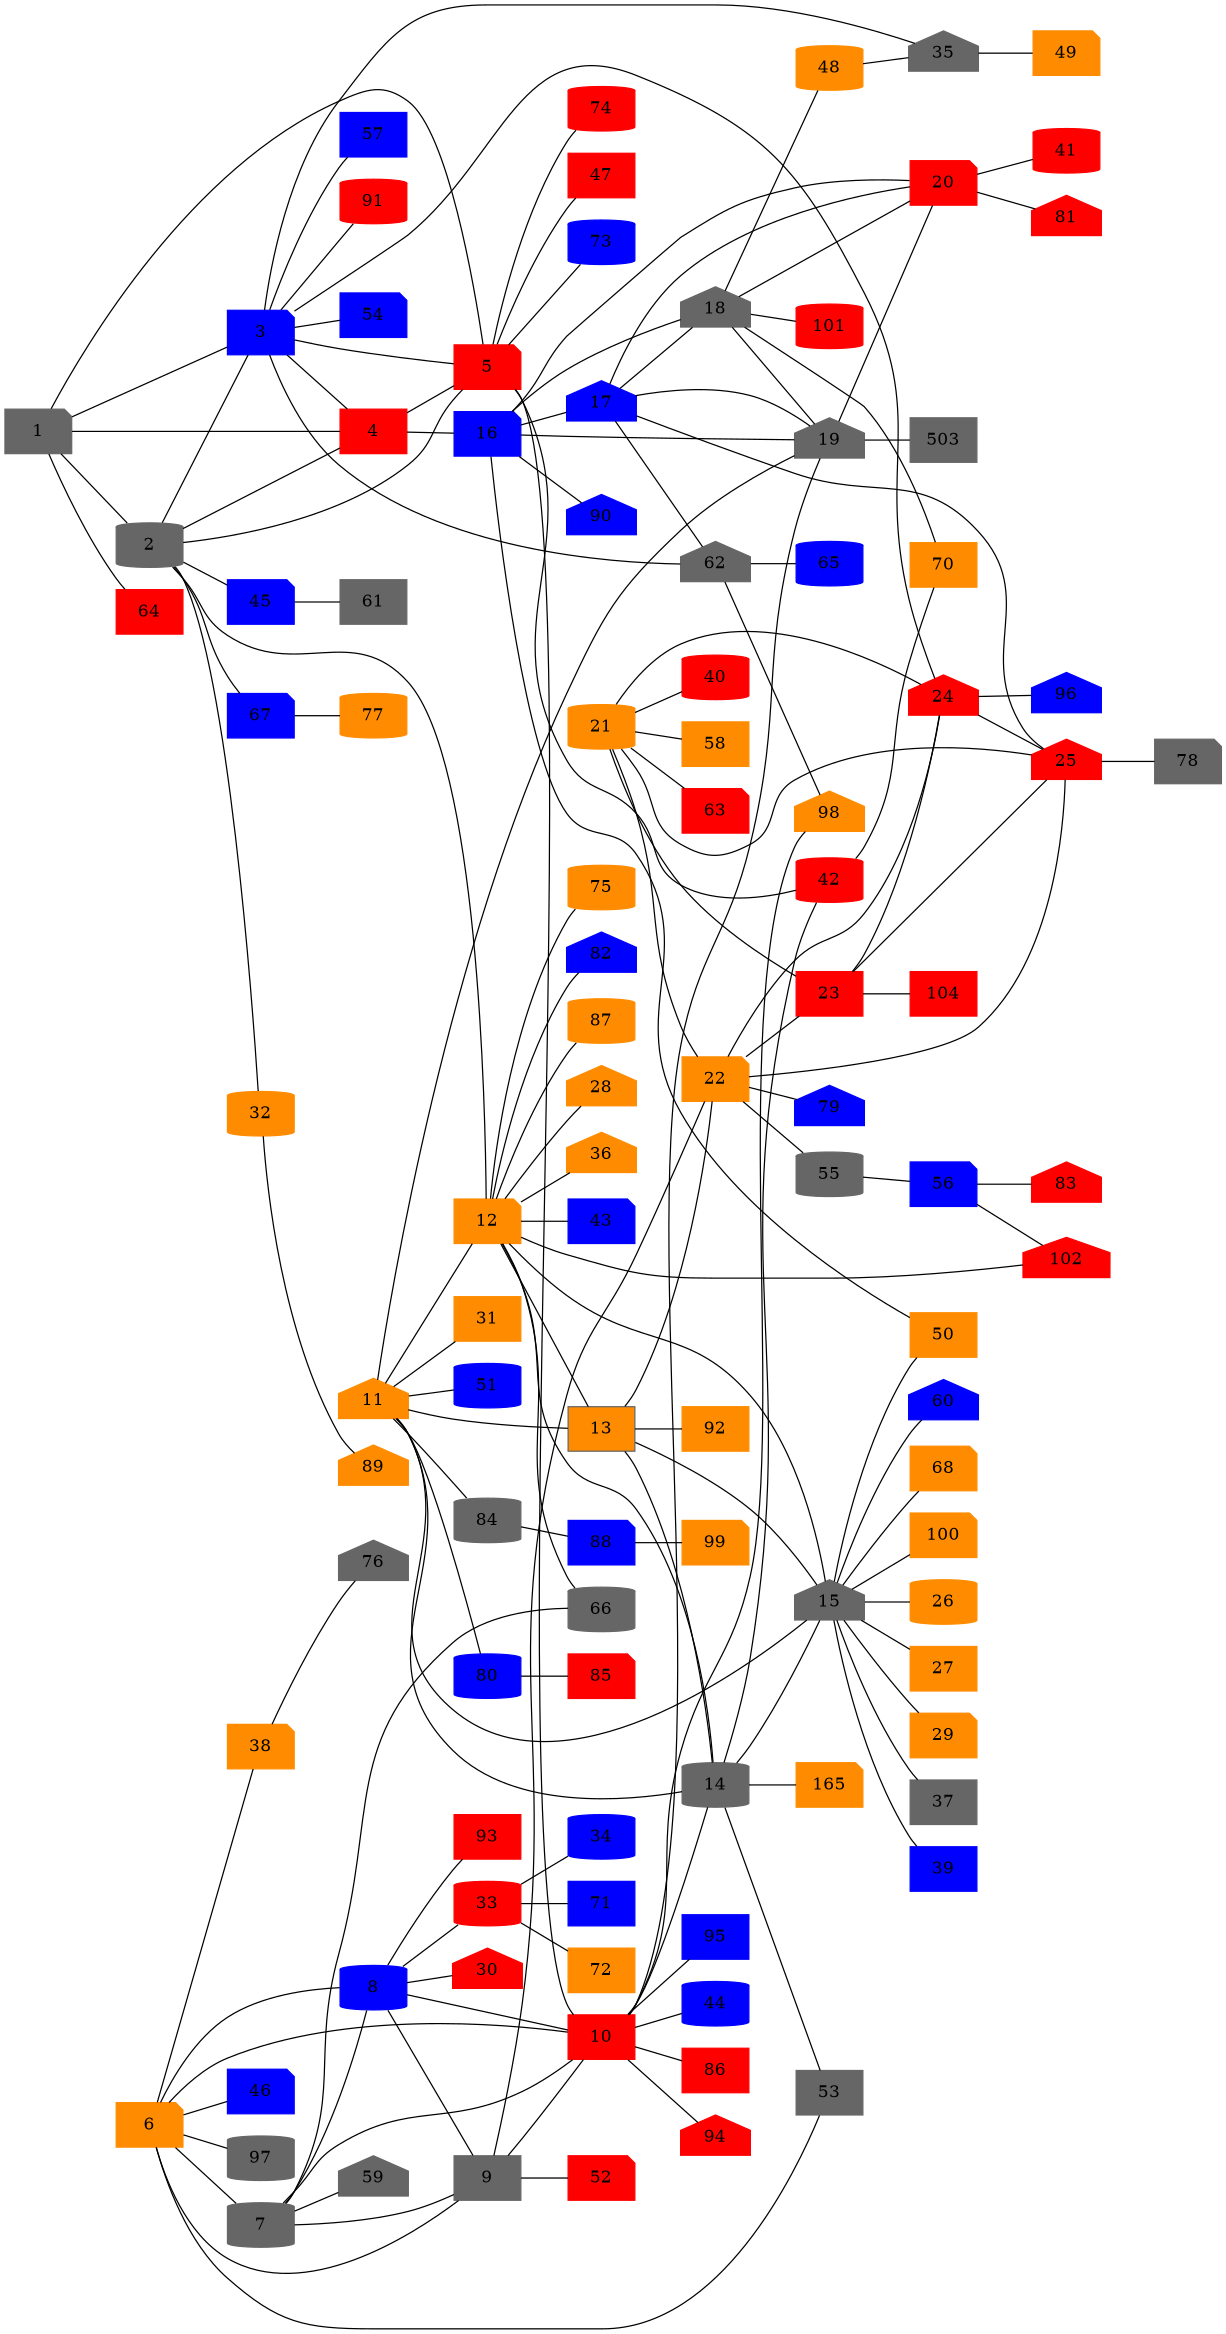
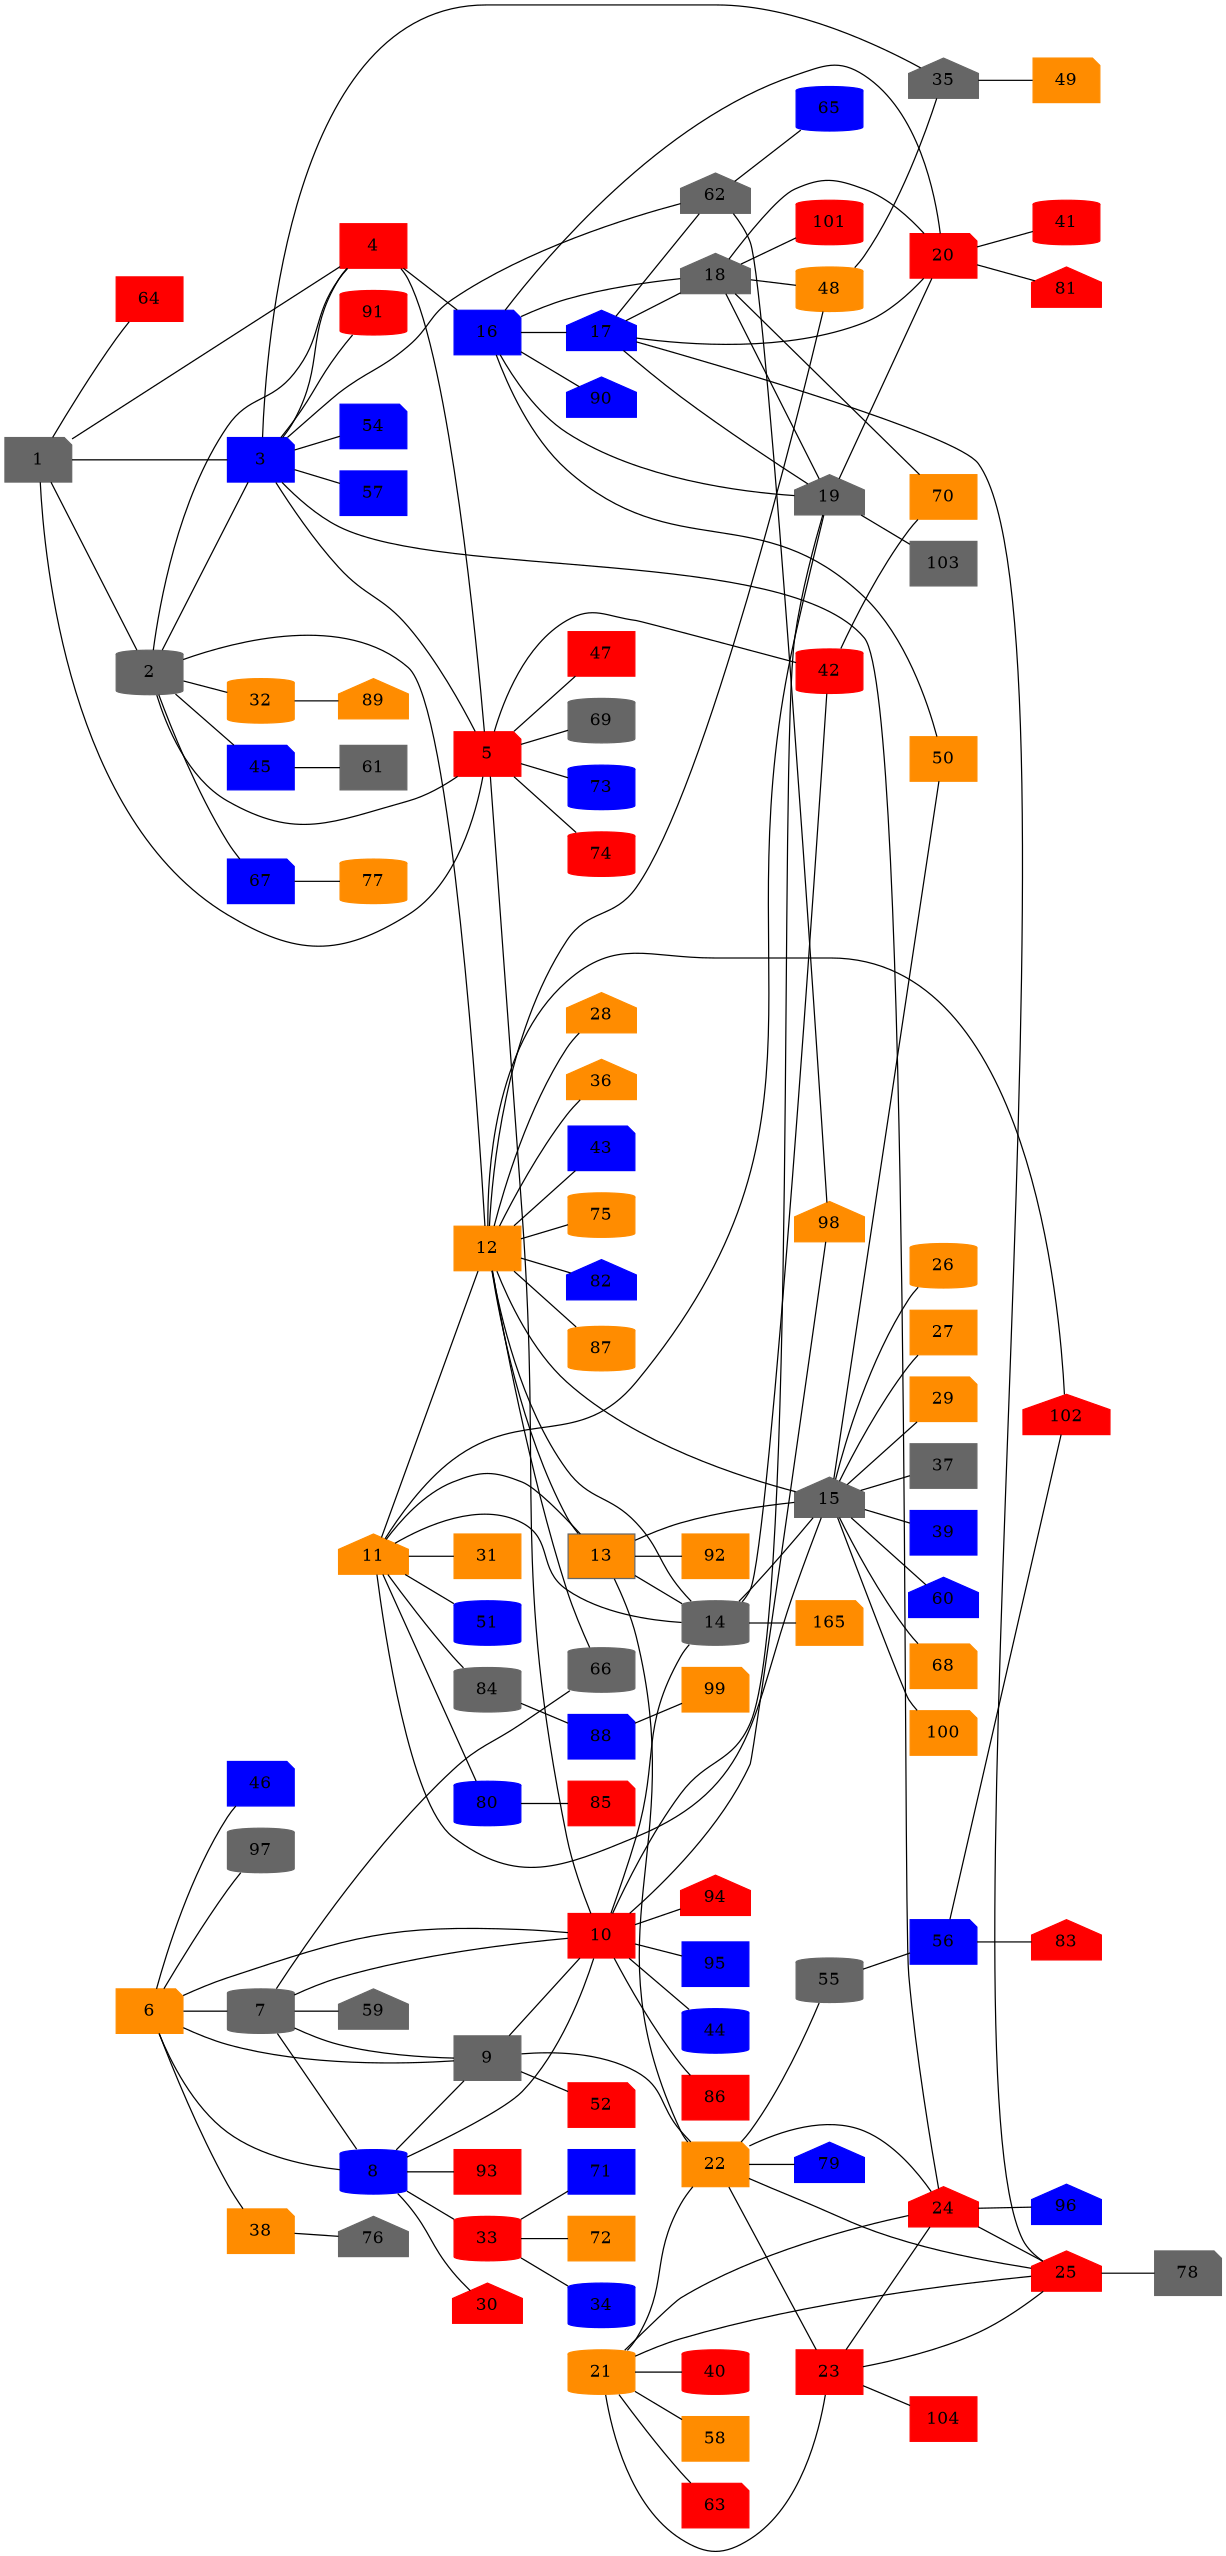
node "503": label "503" -> "103"
node "69": added
edge "48" -- "12": added
node "12": shape note -> box
node "53": removed
